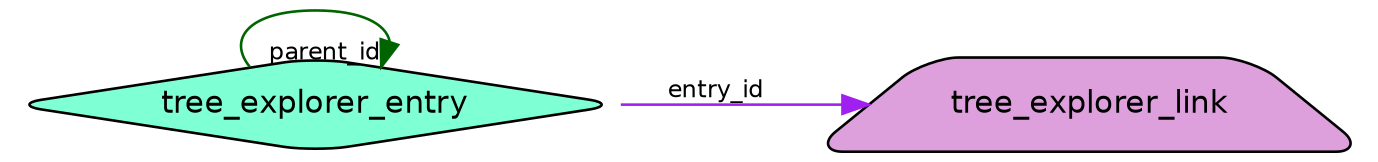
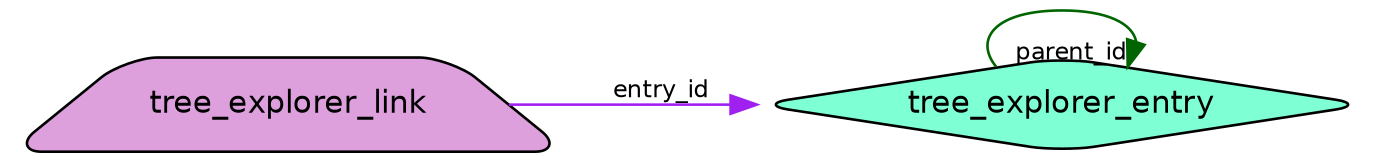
edge "tree_explorer_entry" -> "tree_explorer_link": reversed
